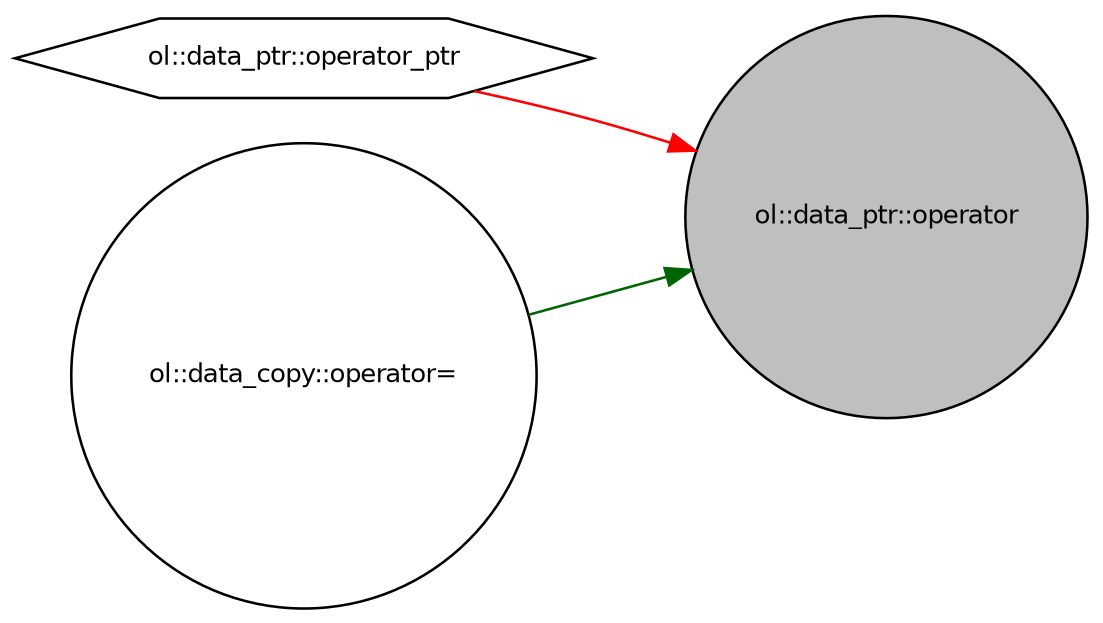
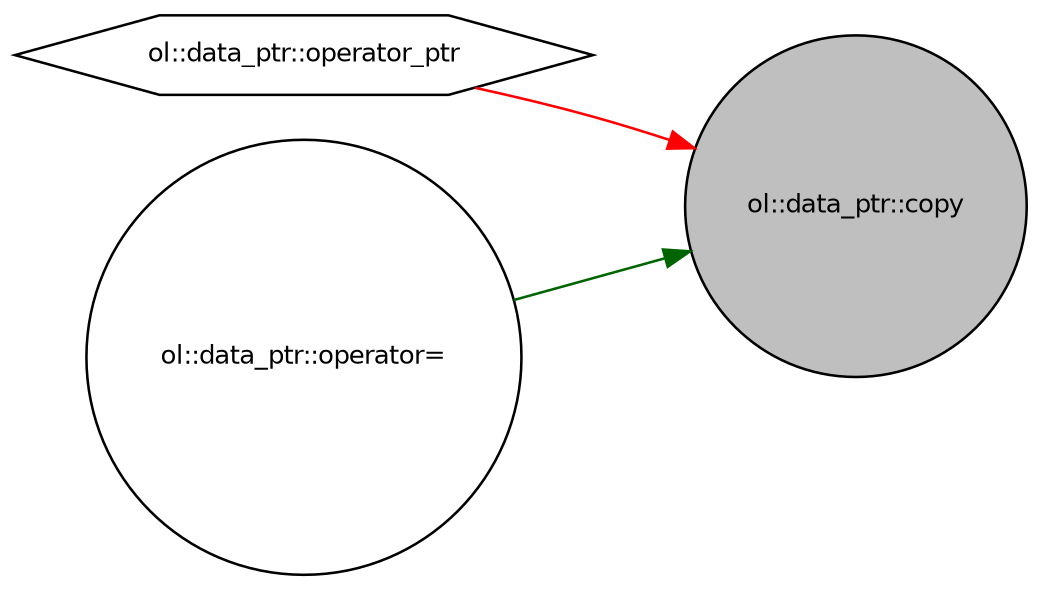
node "ol::data_ptr::operator": label "ol::data_ptr::operator" -> "ol::data_ptr::copy"
node "ol::data_copy::operator=": label "ol::data_copy::operator=" -> "ol::data_ptr::operator="
